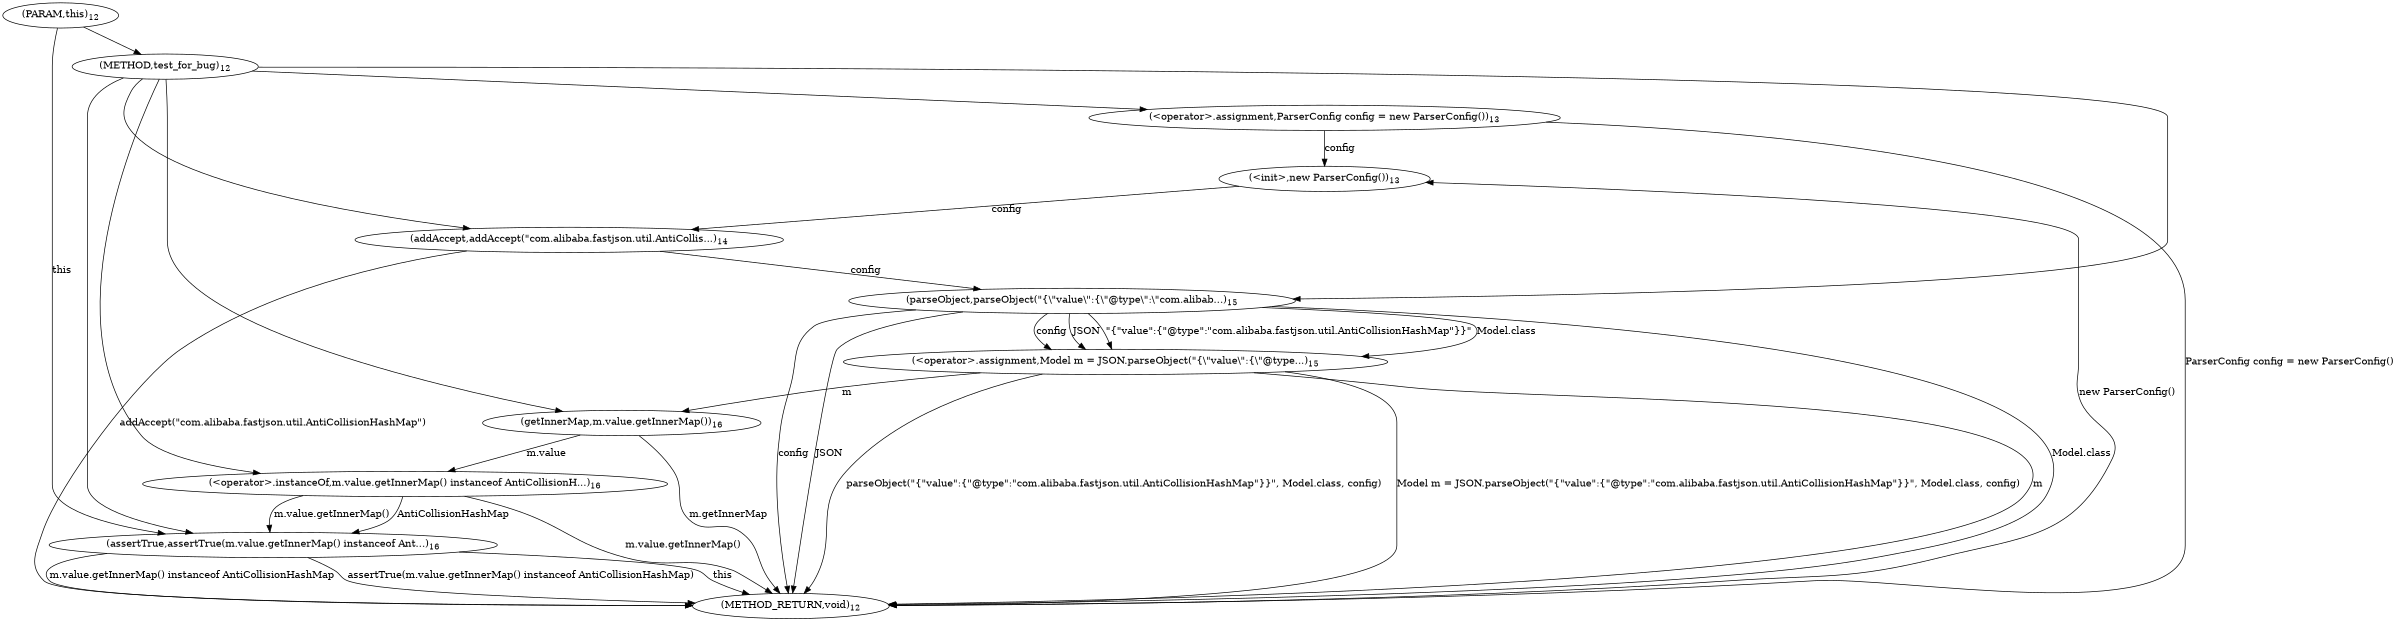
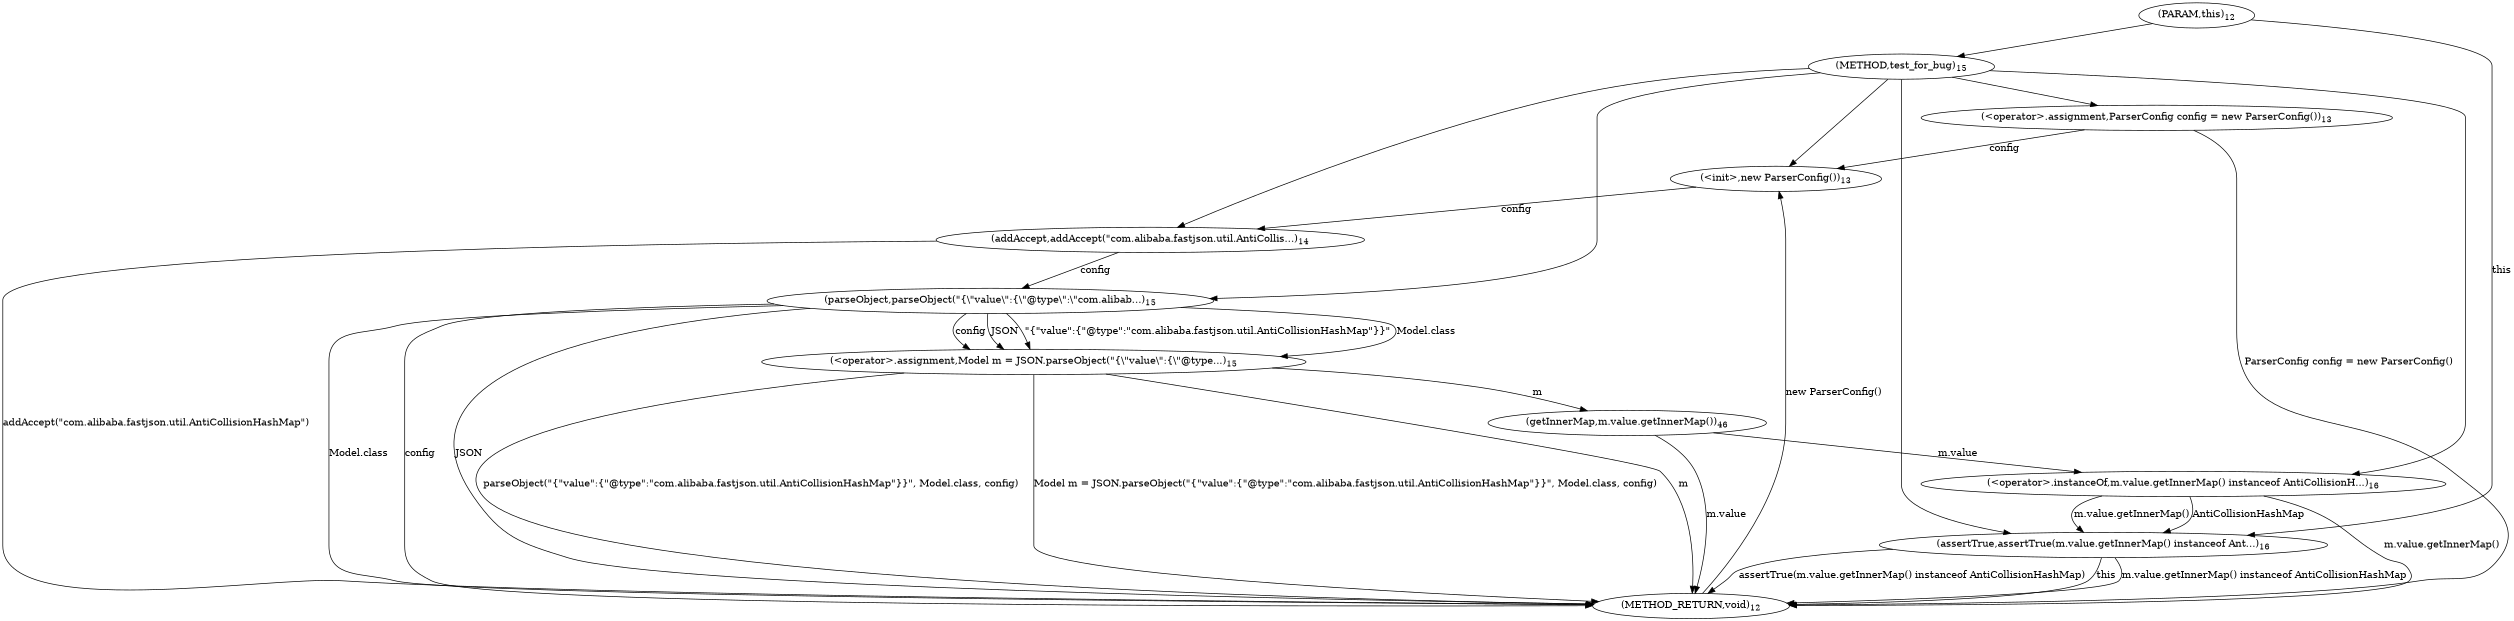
node "(METHOD,test_for_bug)": text "12" -> "15"
edge "(METHOD,test_for_bug)" -> "(getInnerMap,m.value.getInnerMap())": now "(METHOD,test_for_bug)" -> "(<init>,new ParserConfig())"
node "(getInnerMap,m.value.getInnerMap())": text "16" -> "46"
edge "(getInnerMap,m.value.getInnerMap())" -> "(METHOD_RETURN,void)": label "m.getInnerMap" -> "m.value"
